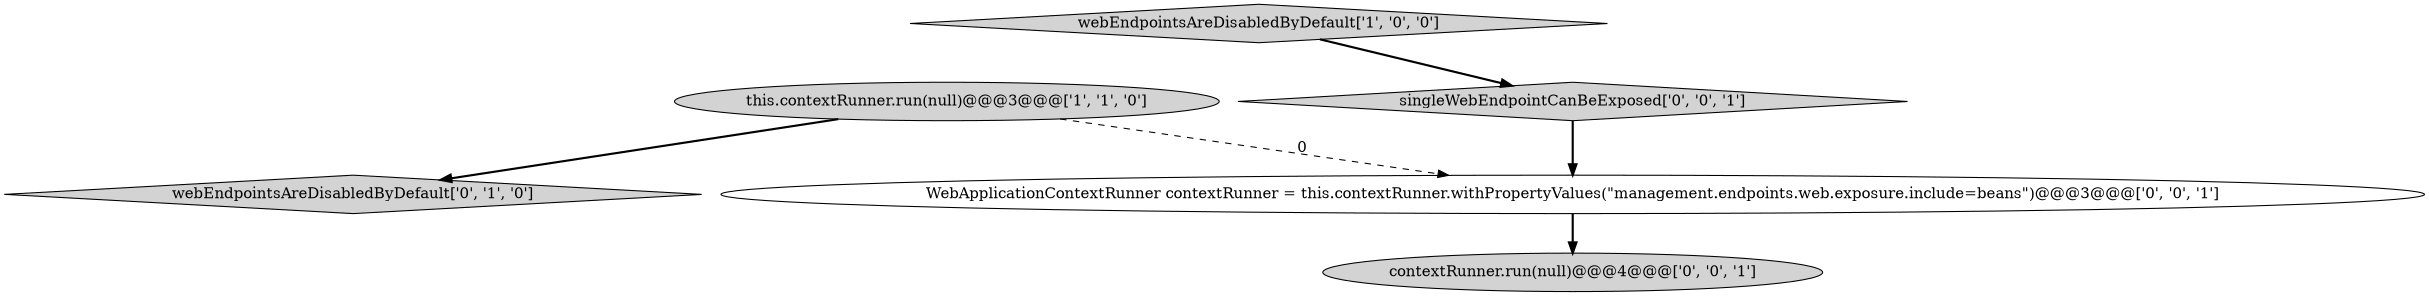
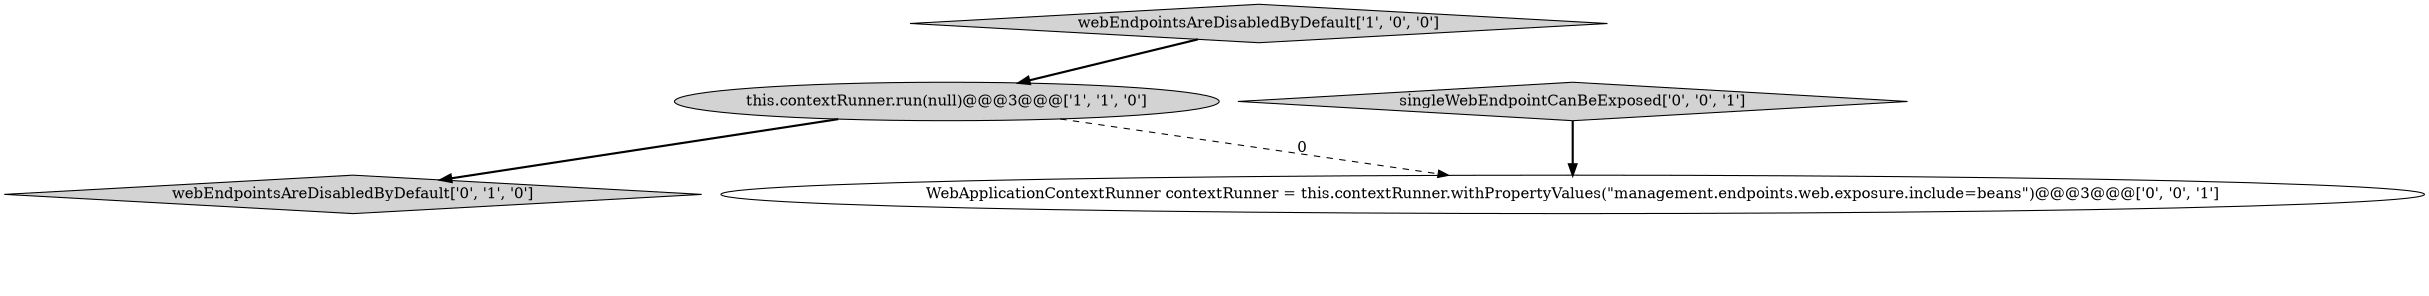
edge "webEndpointsAreDisabledByDefault['1', '0', '0']" -> "singleWebEndpointCanBeExposed['0', '0', '1']": now "webEndpointsAreDisabledByDefault['1', '0', '0']" -> "this.contextRunner.run(null)@@@3@@@['1', '1', '0']"
node "contextRunner.run(null)@@@4@@@['0', '0', '1']": removed
